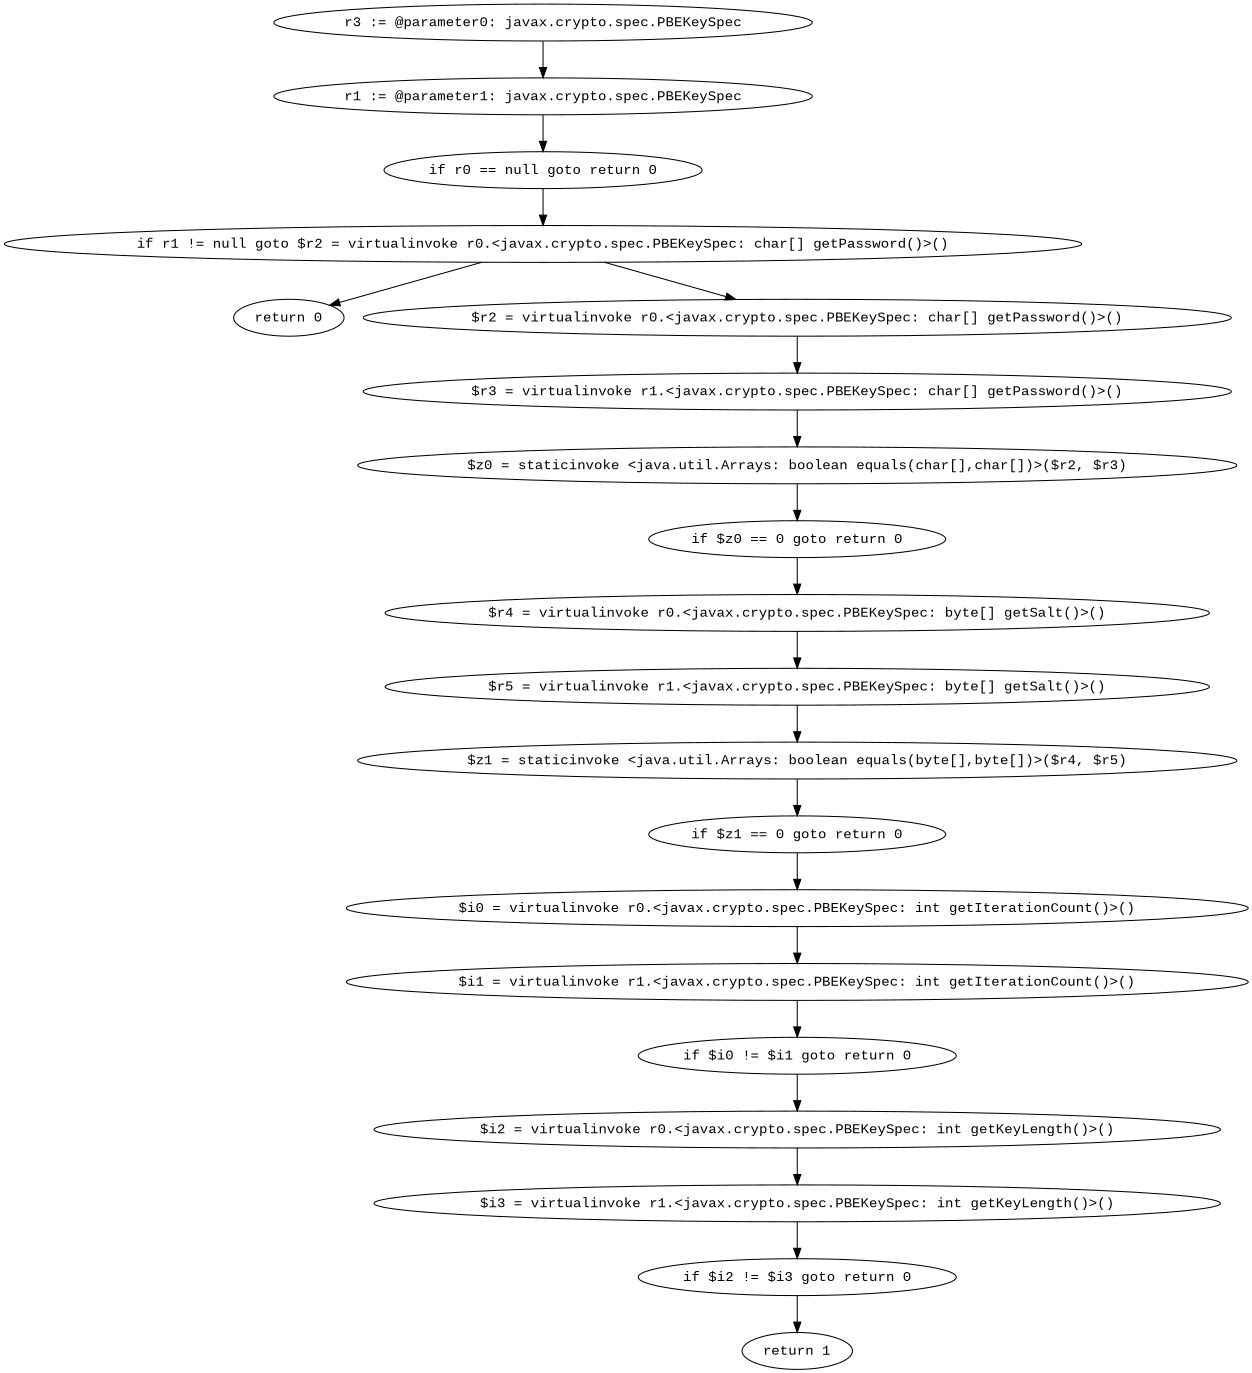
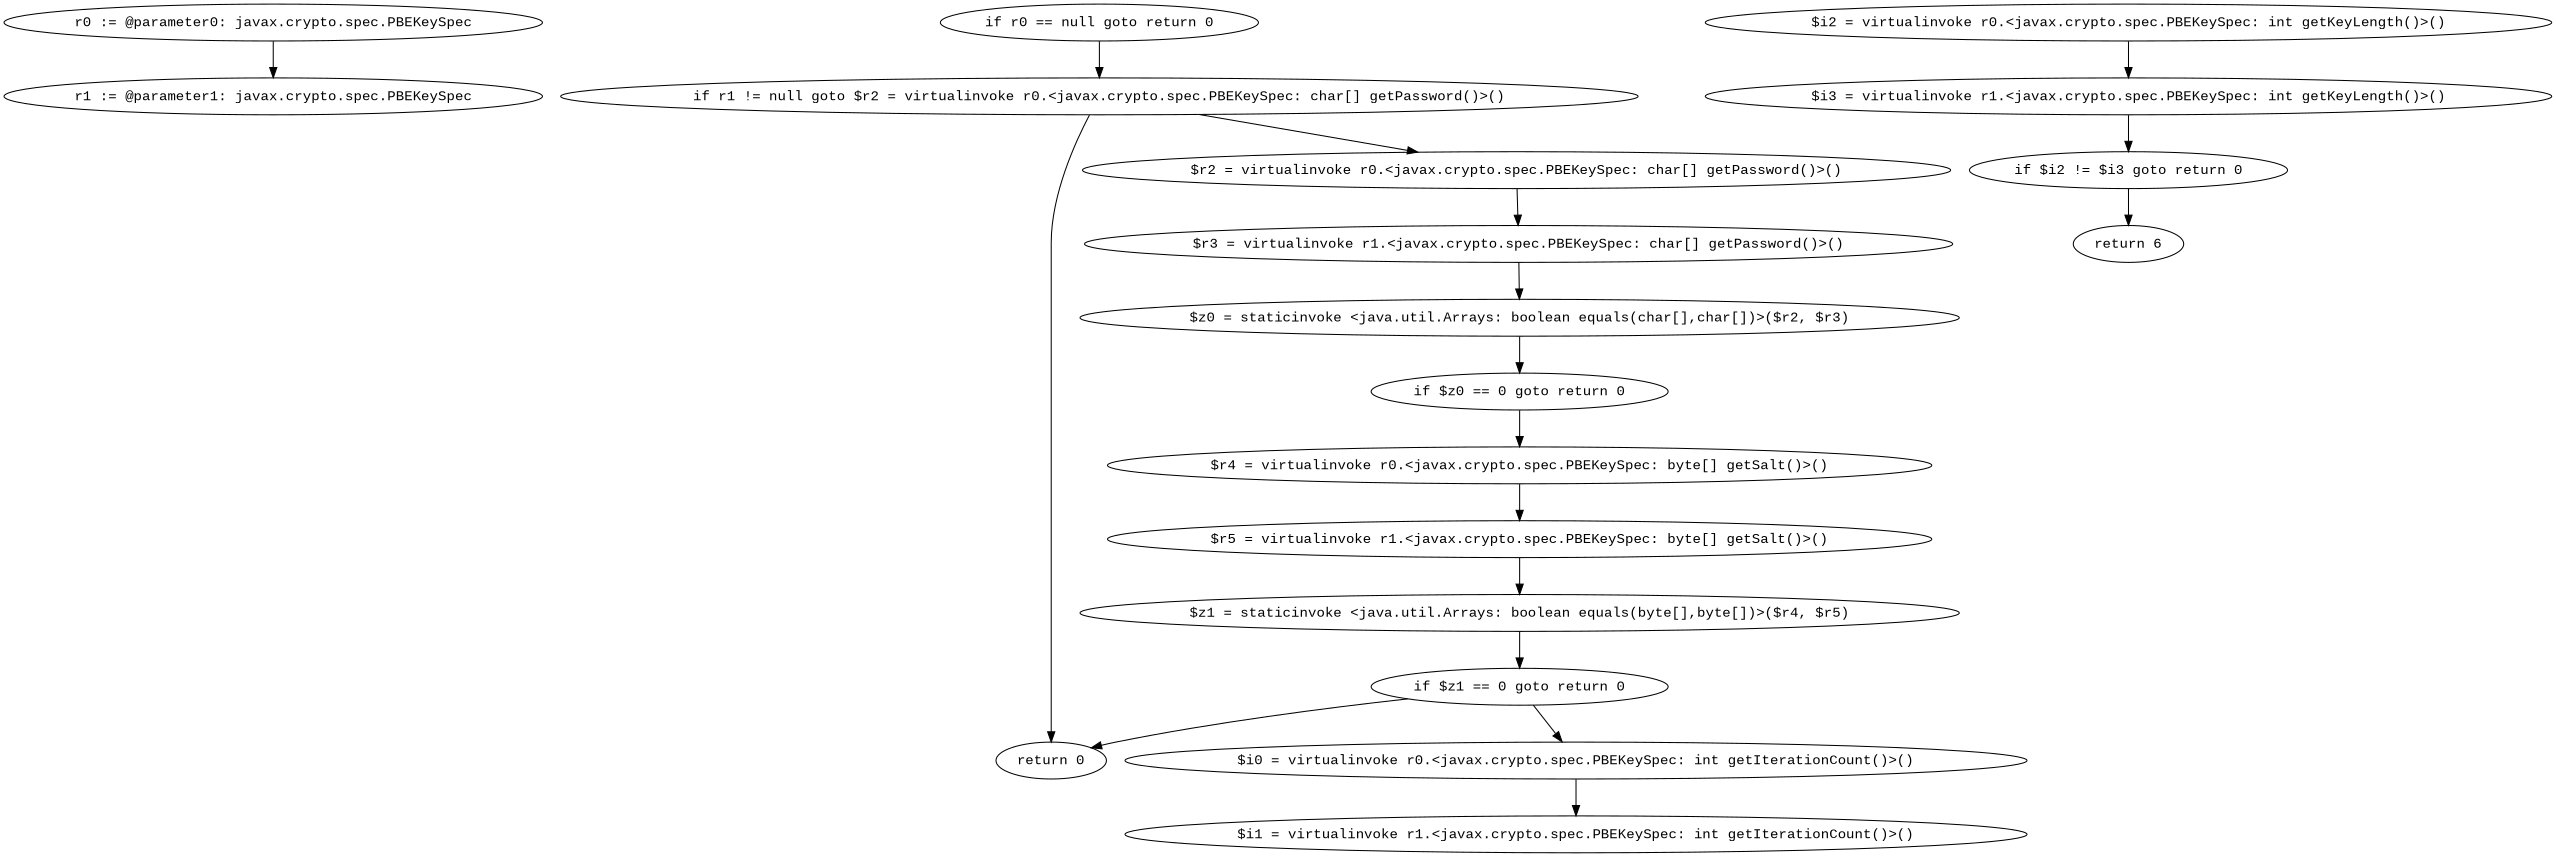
node "r3 := @parameter0: javax.crypto.spec.PBEKeySpec": label "r3 := @parameter0: javax.crypto.spec.PBEKeySpec" -> "r0 := @parameter0: javax.crypto.spec.PBEKeySpec"
edge "r1 := @parameter1: javax.crypto.spec.PBEKeySpec" -> "if r0 == null goto return 0": removed
edge "if $z1 == 0 goto return 0" -> "return 0": added
node "if $i0 != $i1 goto return 0": removed
node "return 1": label "return 1" -> "return 6"
